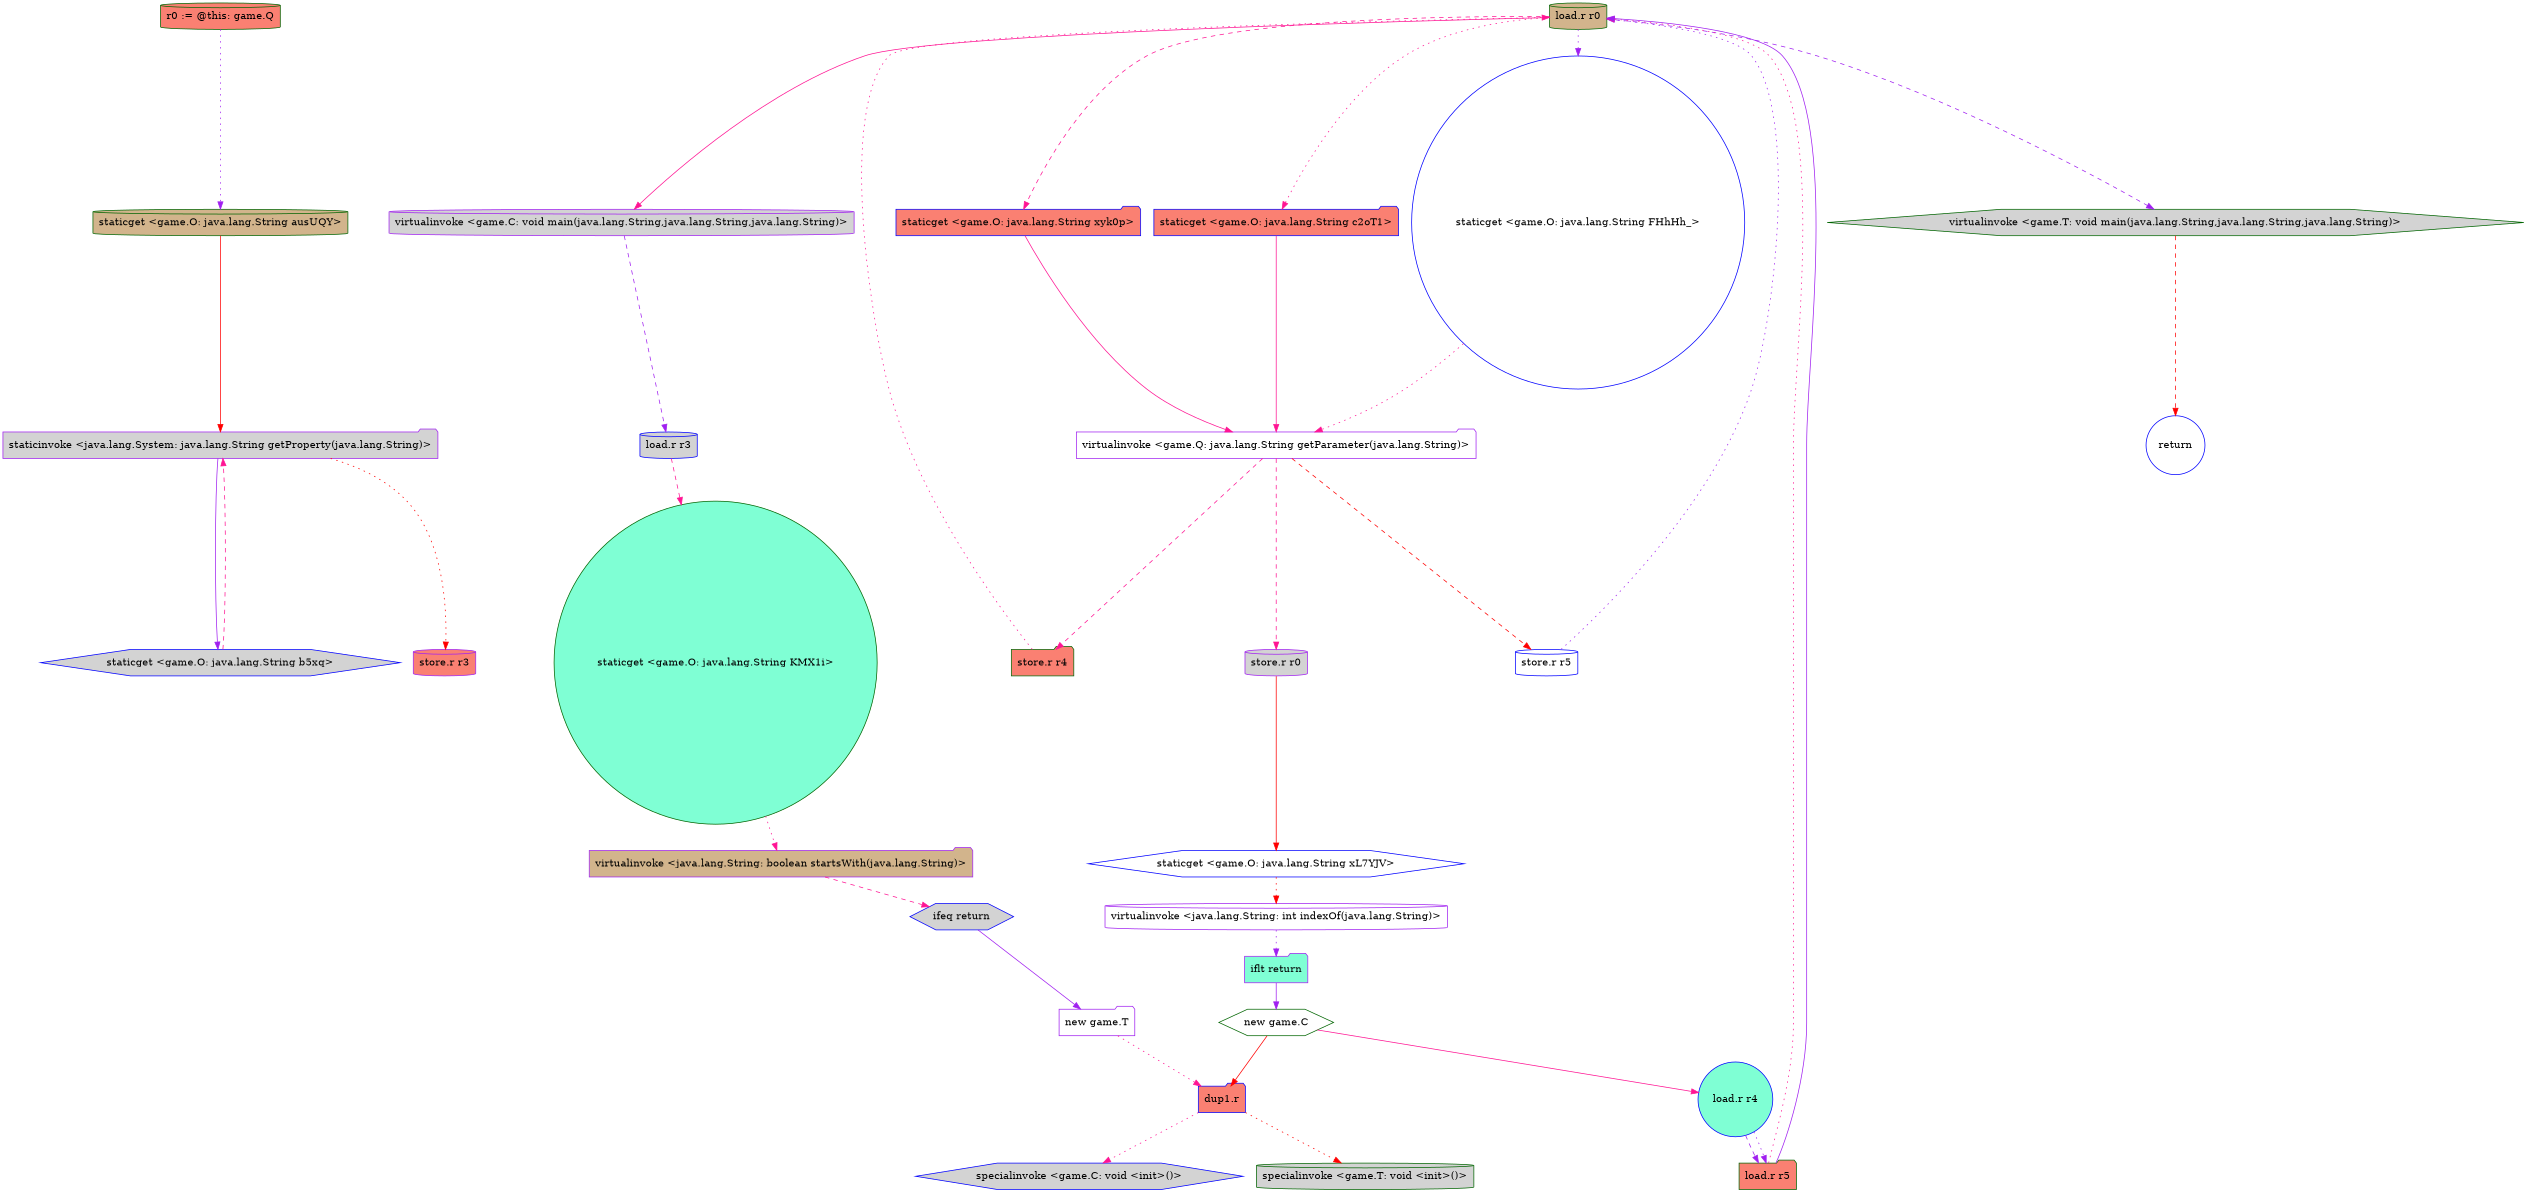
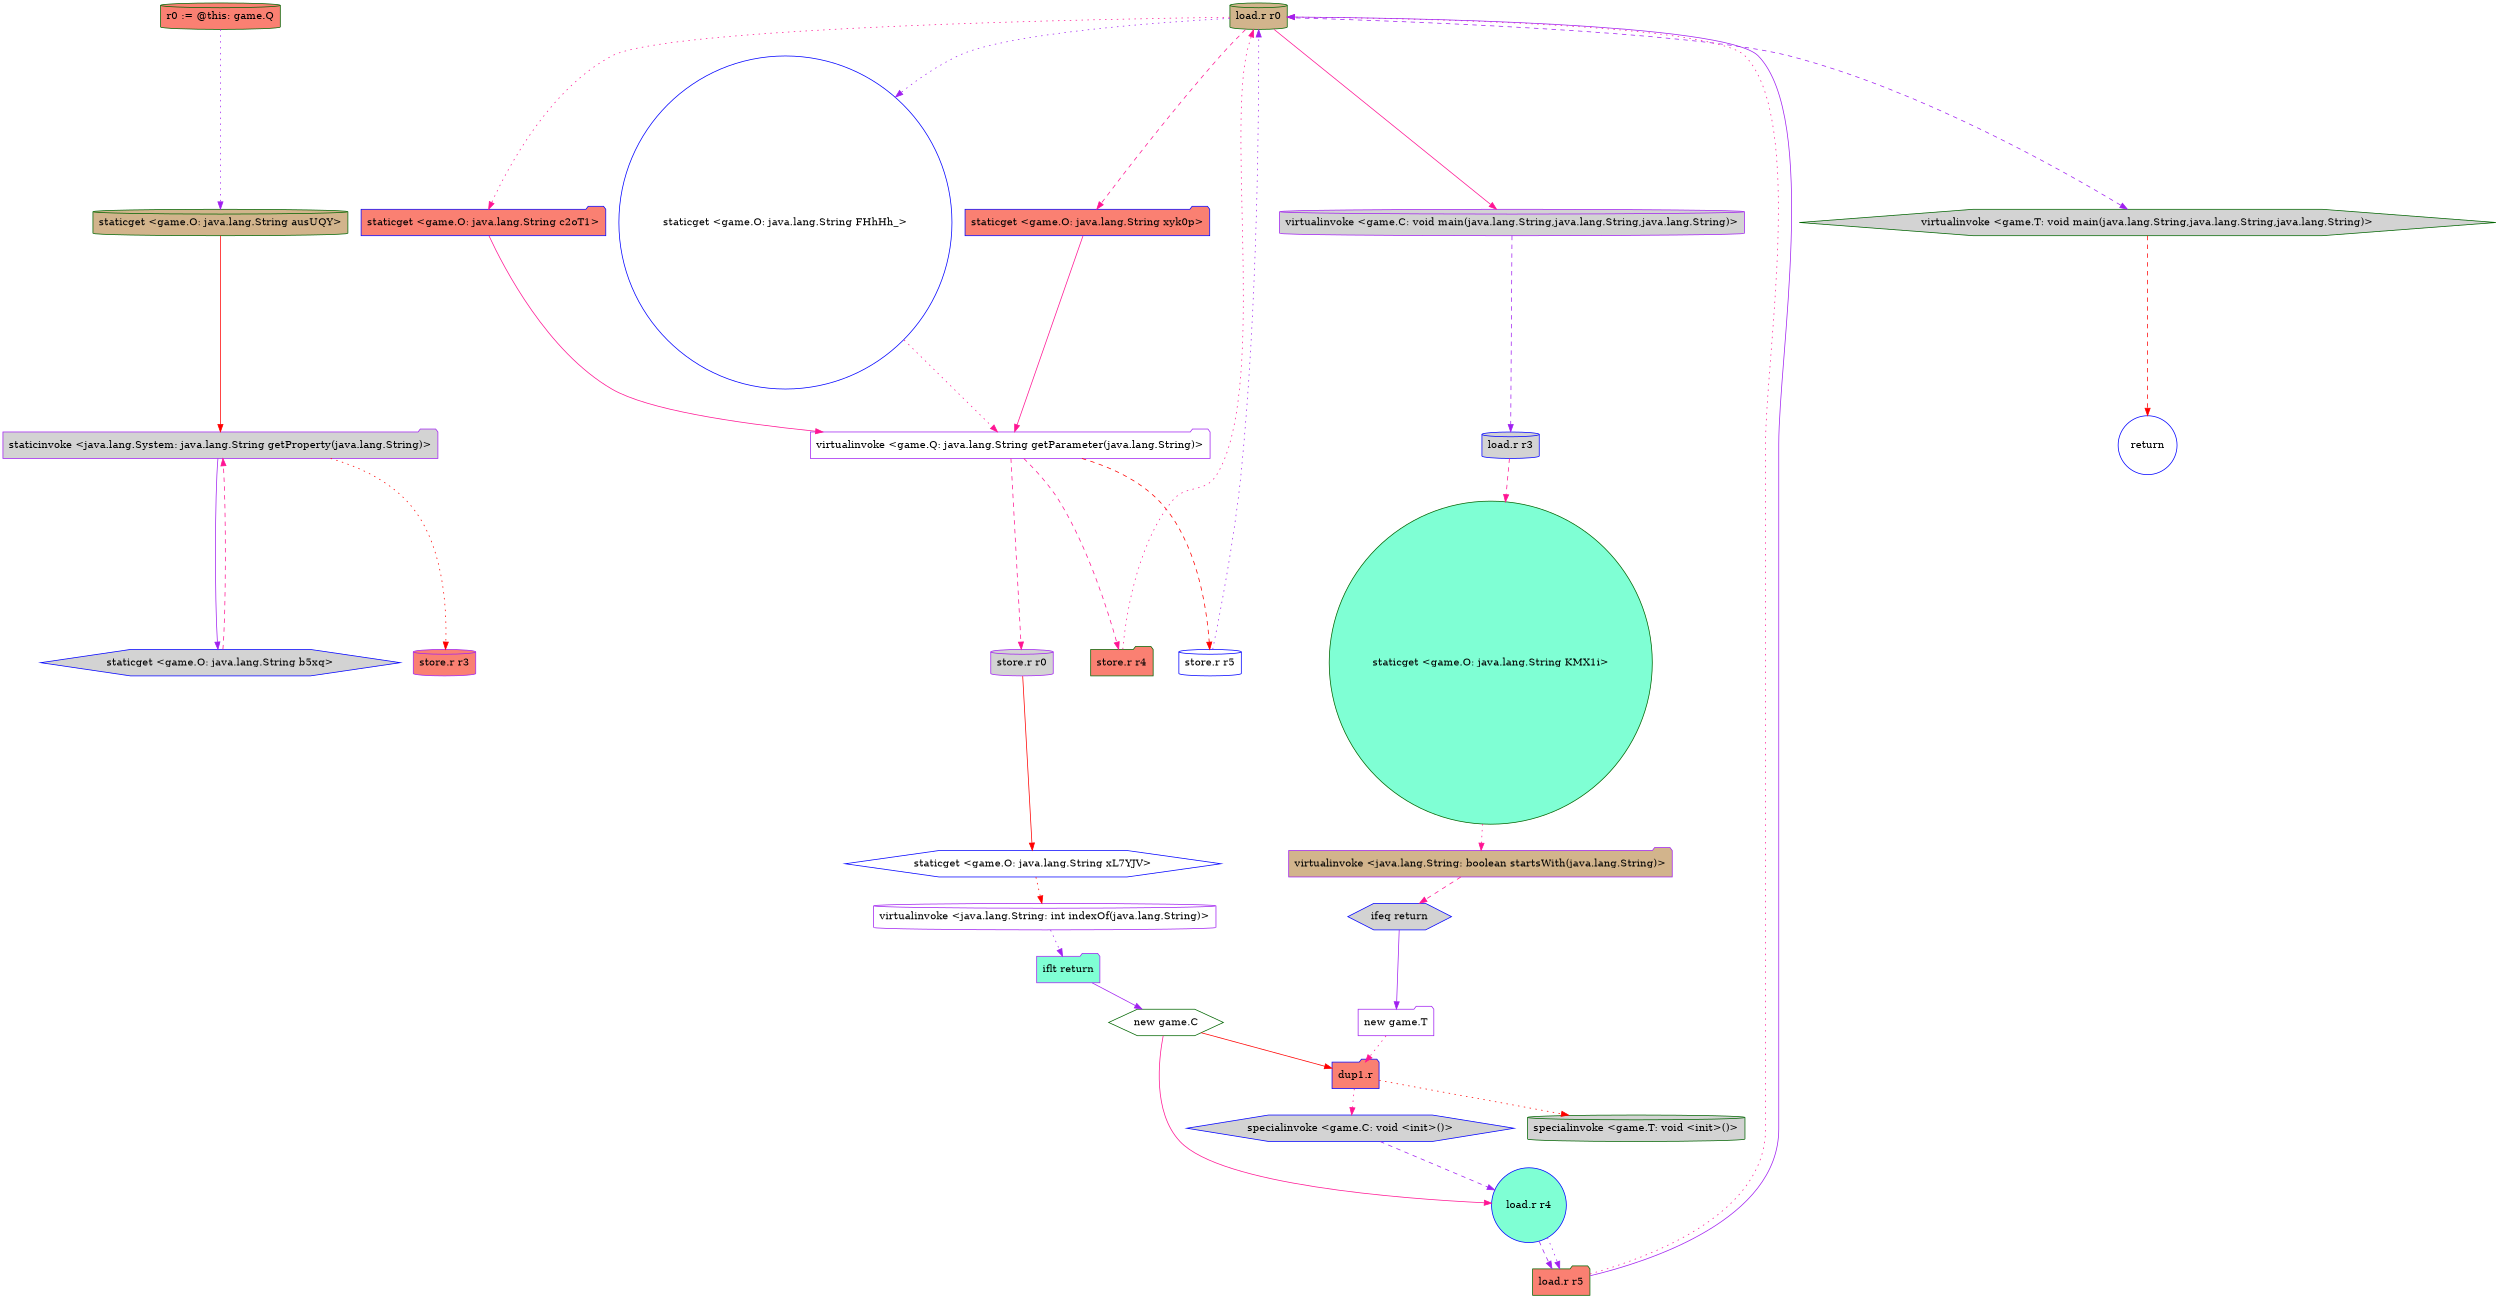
edge "specialinvoke <game.C: void <init>()>" -> "load.r r4": added
